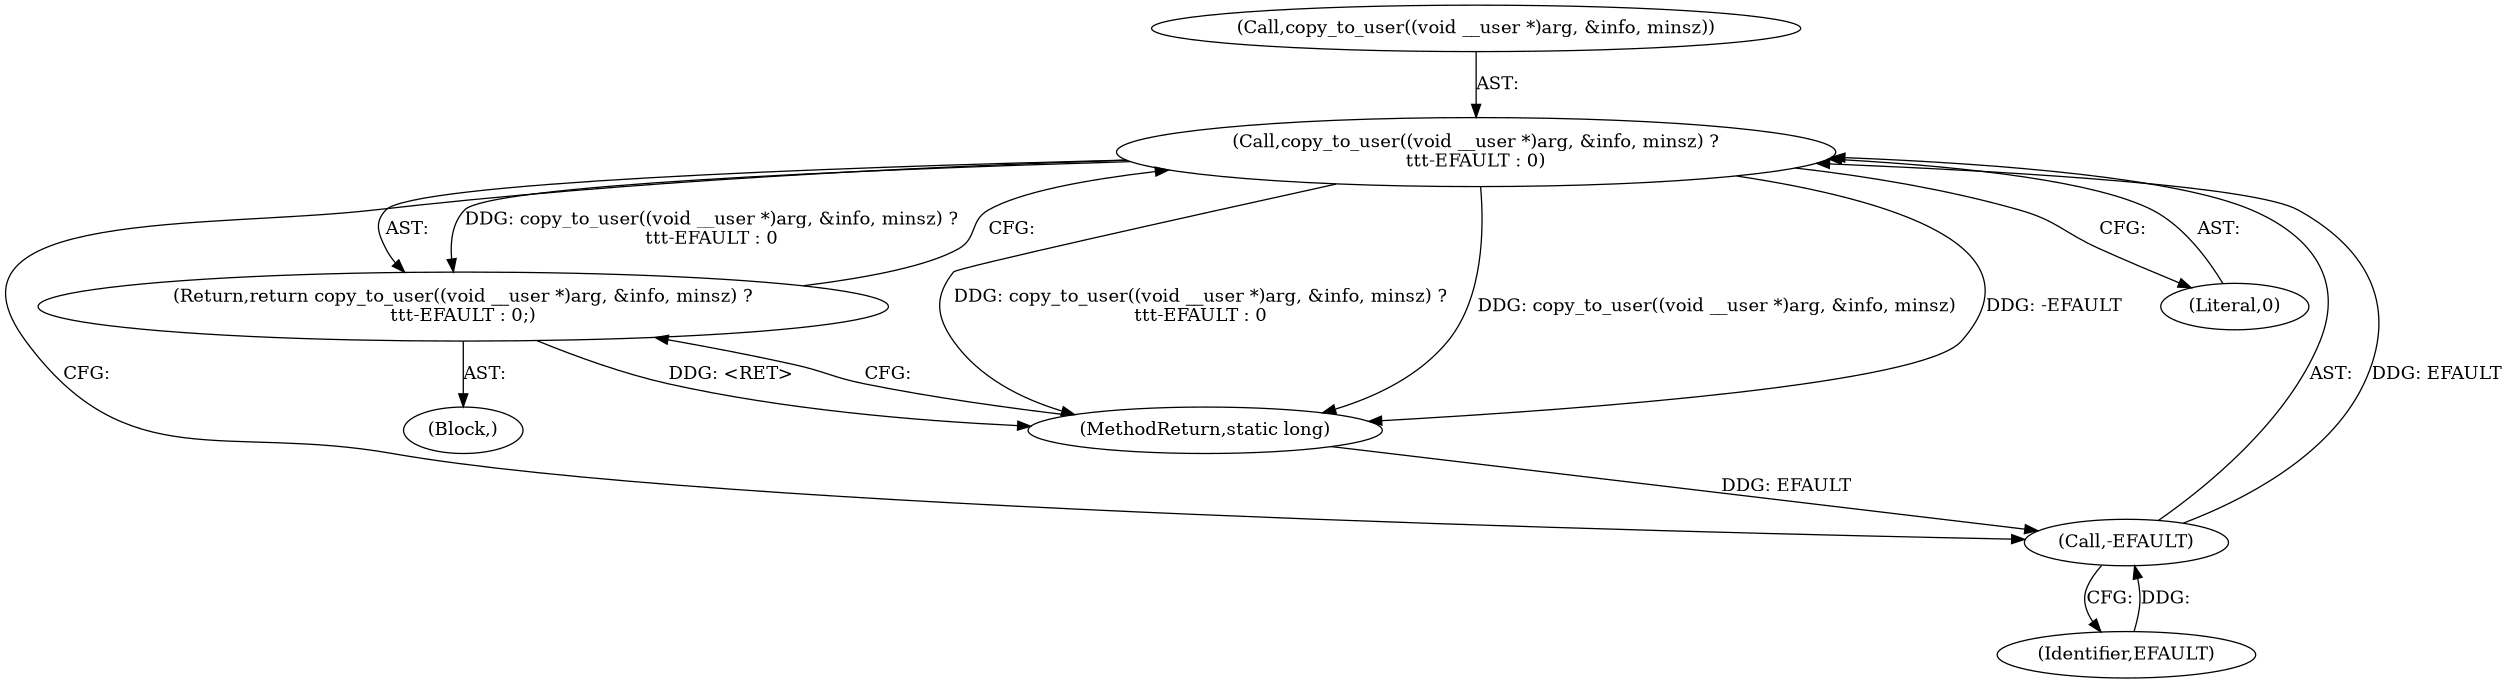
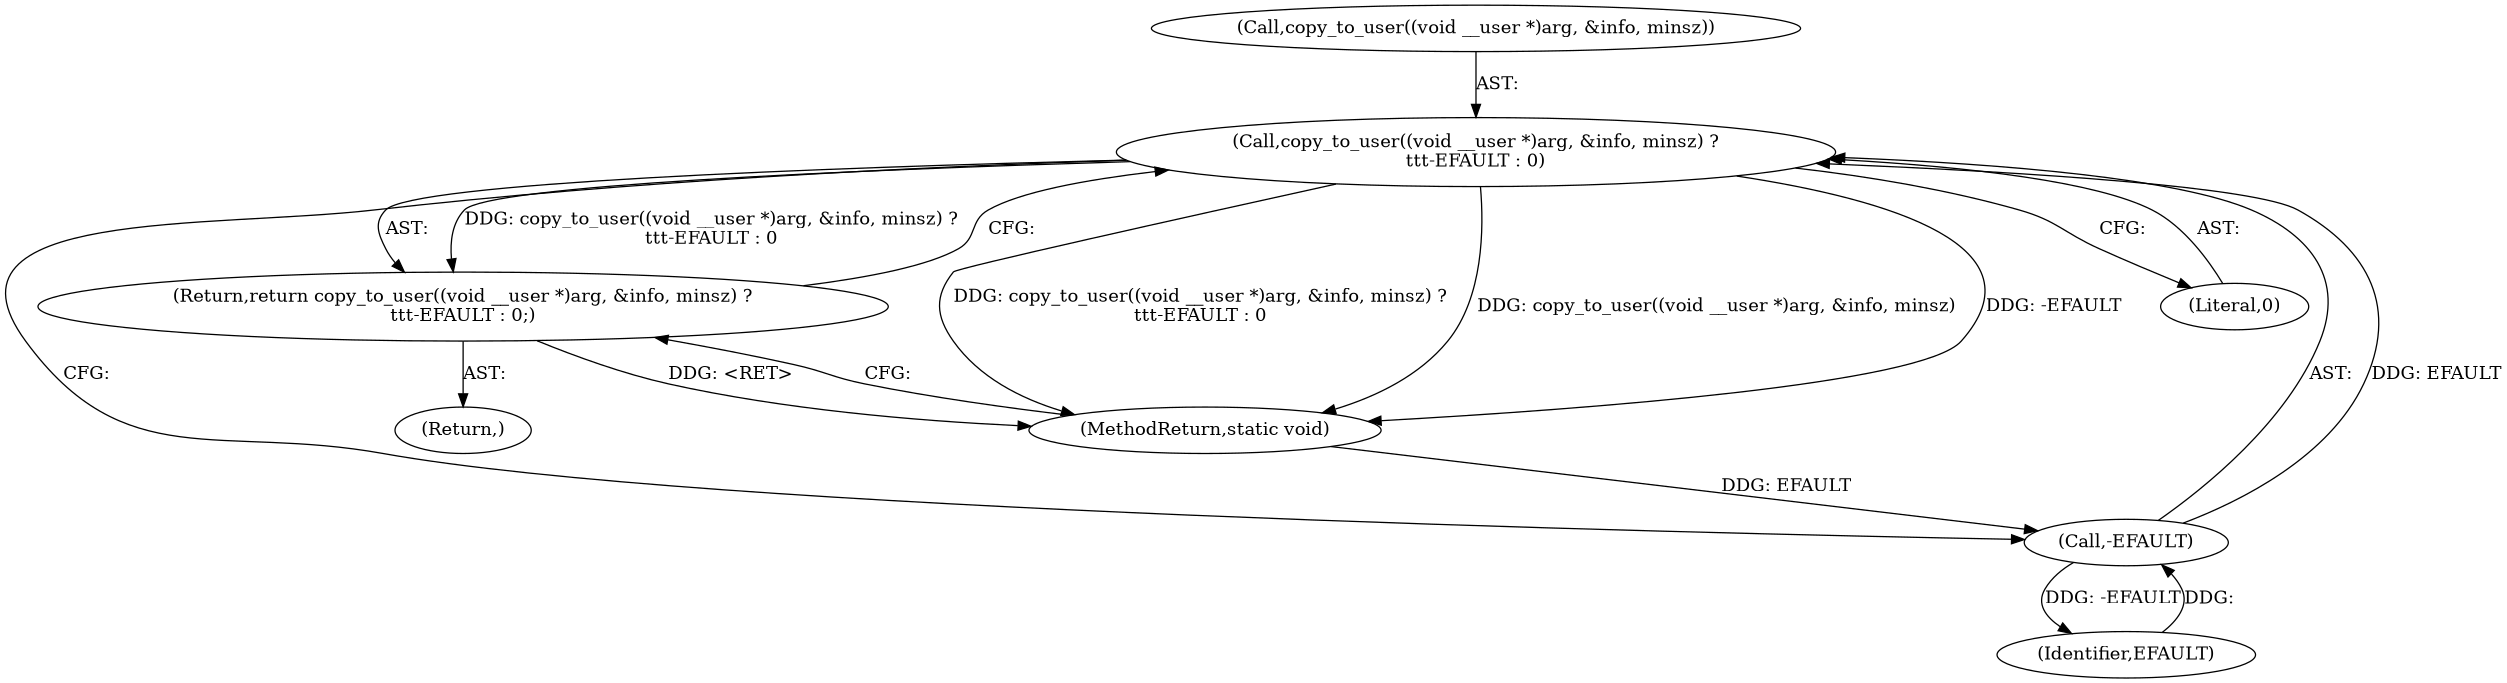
node "(Block,)": label "(Block,)" -> "(Return,)"
node "(MethodReturn,static long)": label "(MethodReturn,static long)" -> "(MethodReturn,static void)"
edge "(Call,-EFAULT)" -> "(Identifier,EFAULT)": label "CFG: " -> "DDG: -EFAULT"
